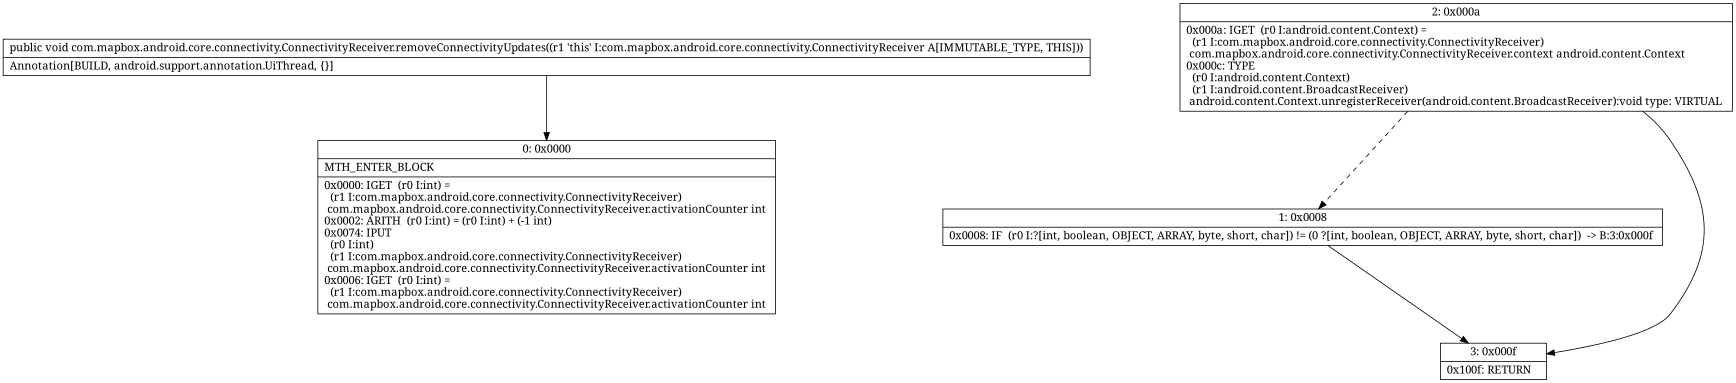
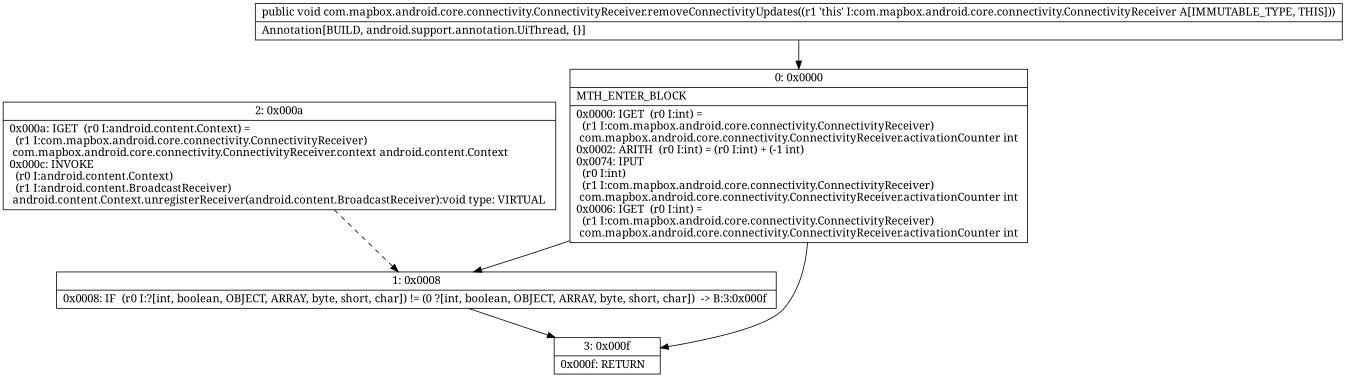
node "2: 0x000a": text "0x000c: TYPE" -> "0x000c: INVOKE"
edge "0: 0x0000" -> "1: 0x0008": added
edge "2: 0x000a" -> "3: 0x000f": now "0: 0x0000" -> "3: 0x000f"
node "3: 0x000f": text "0x100f: RETURN" -> "0x000f: RETURN"
